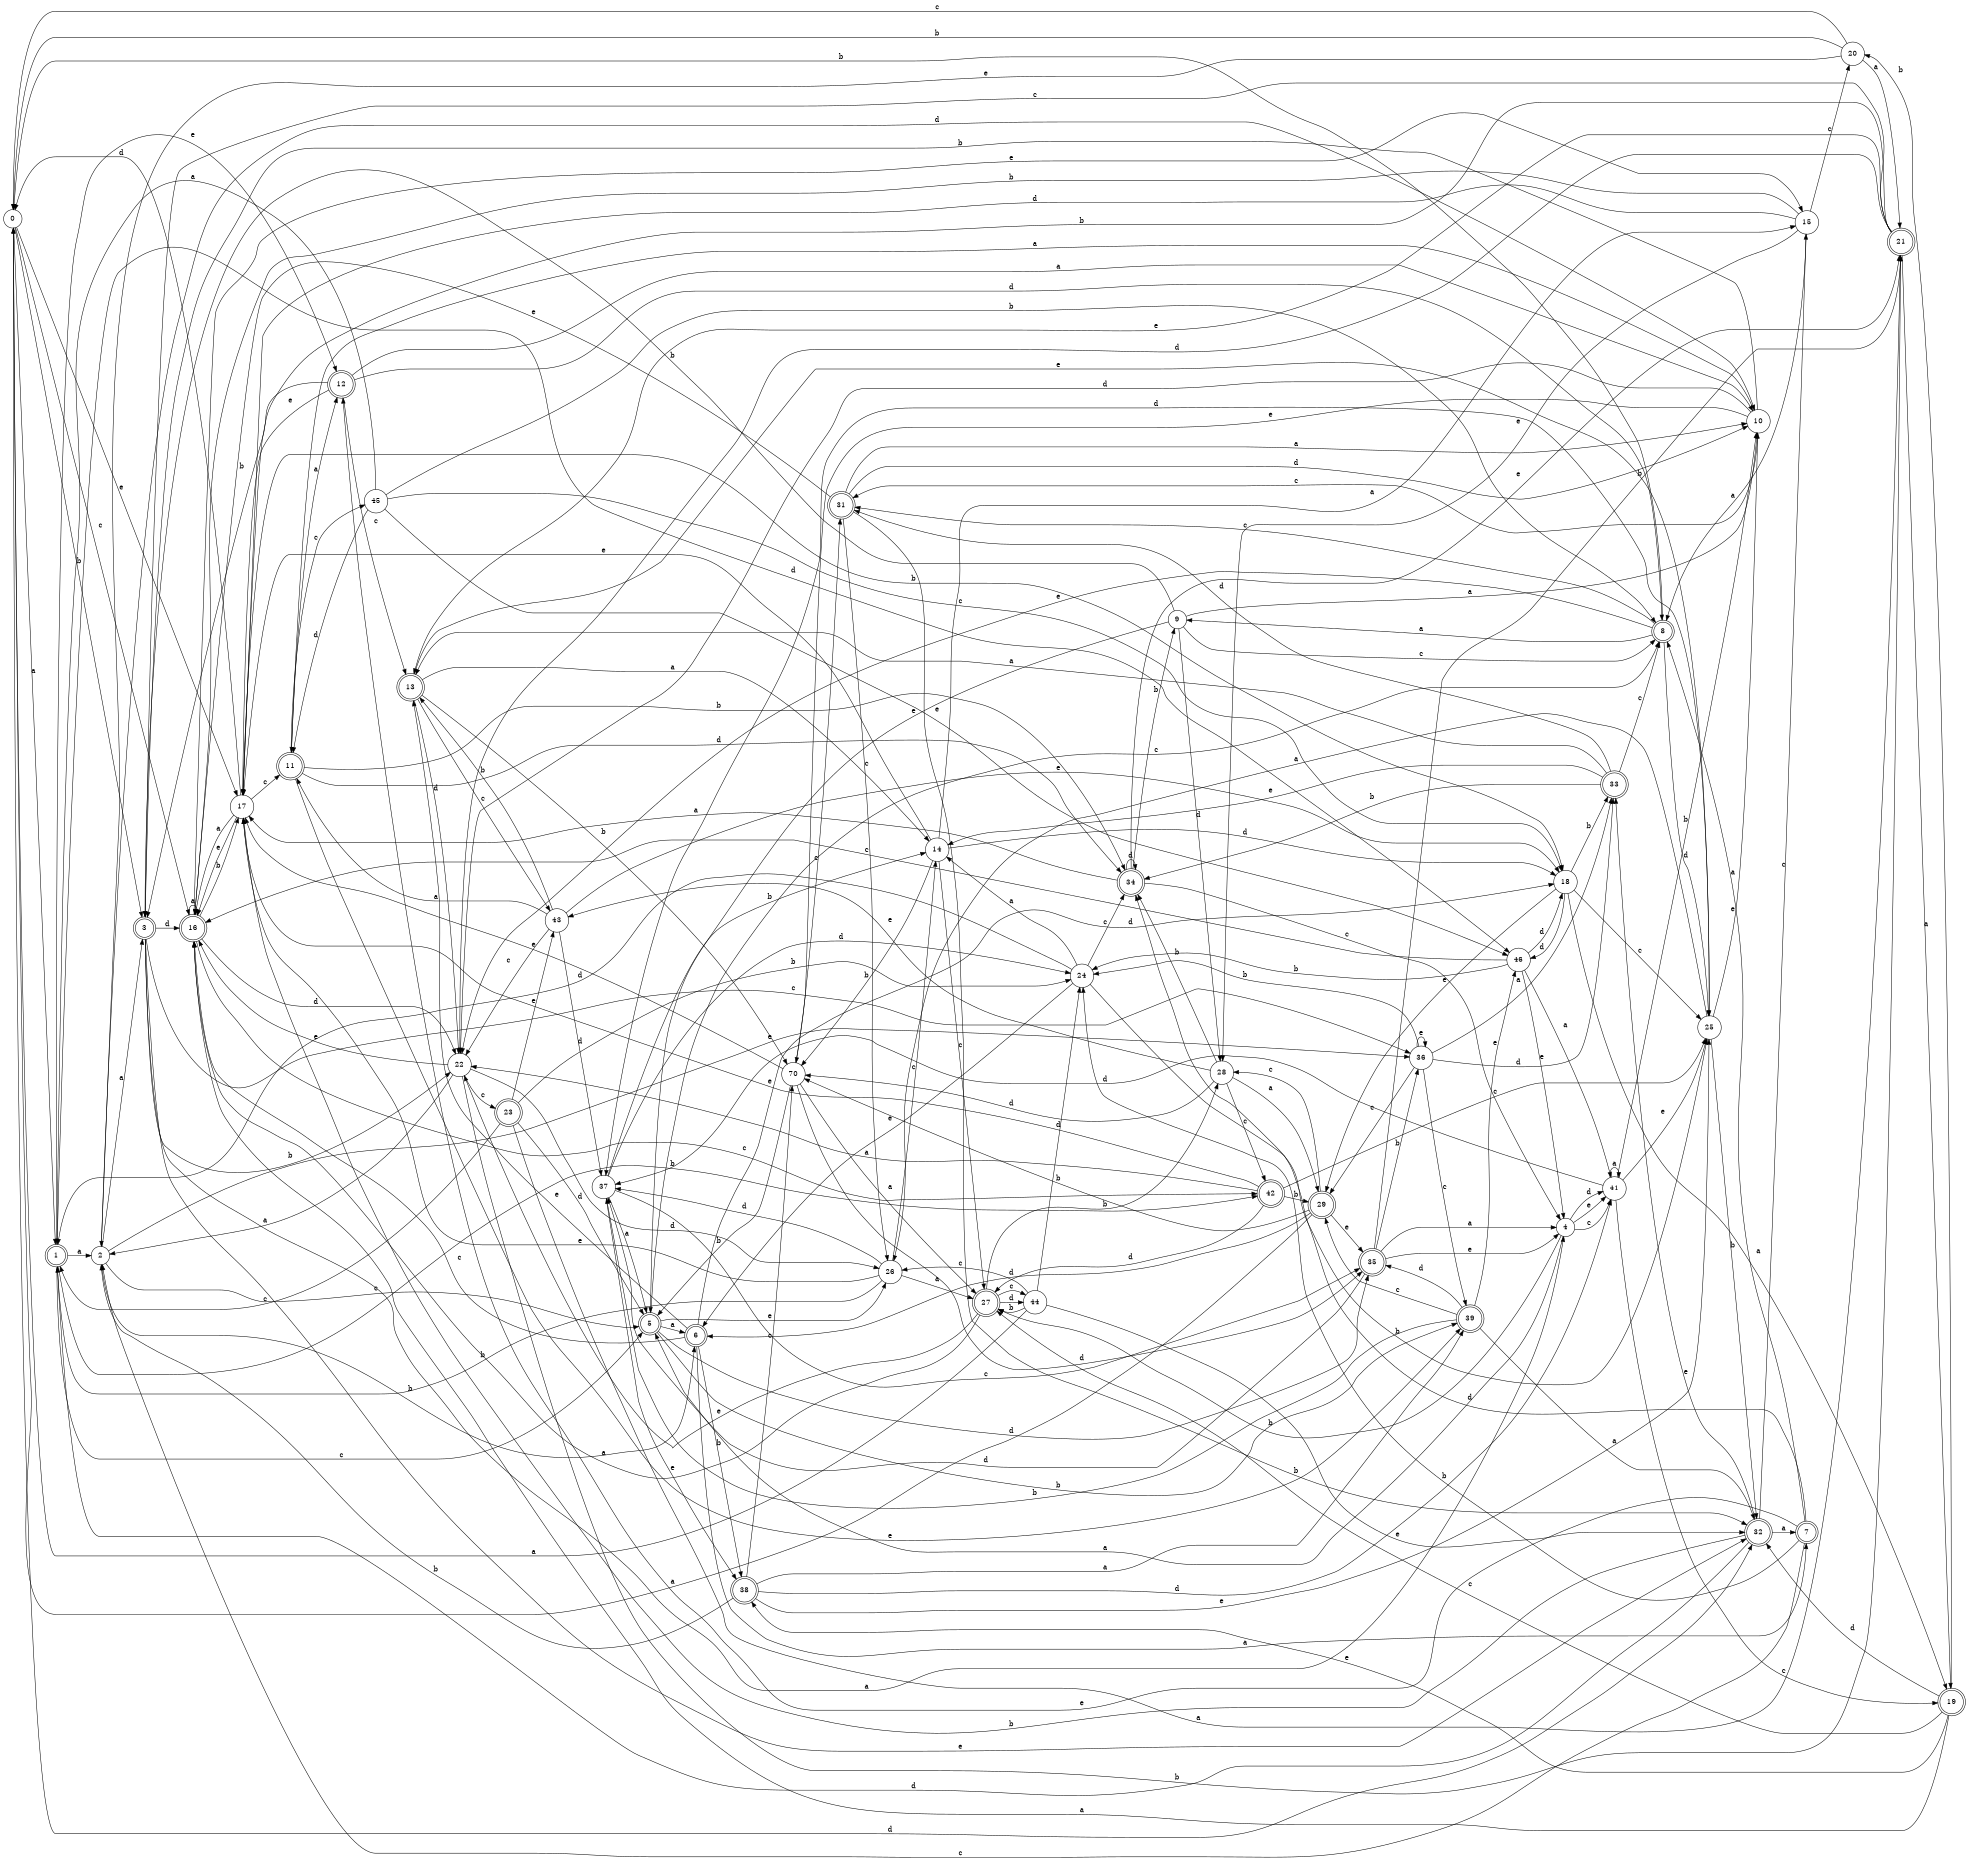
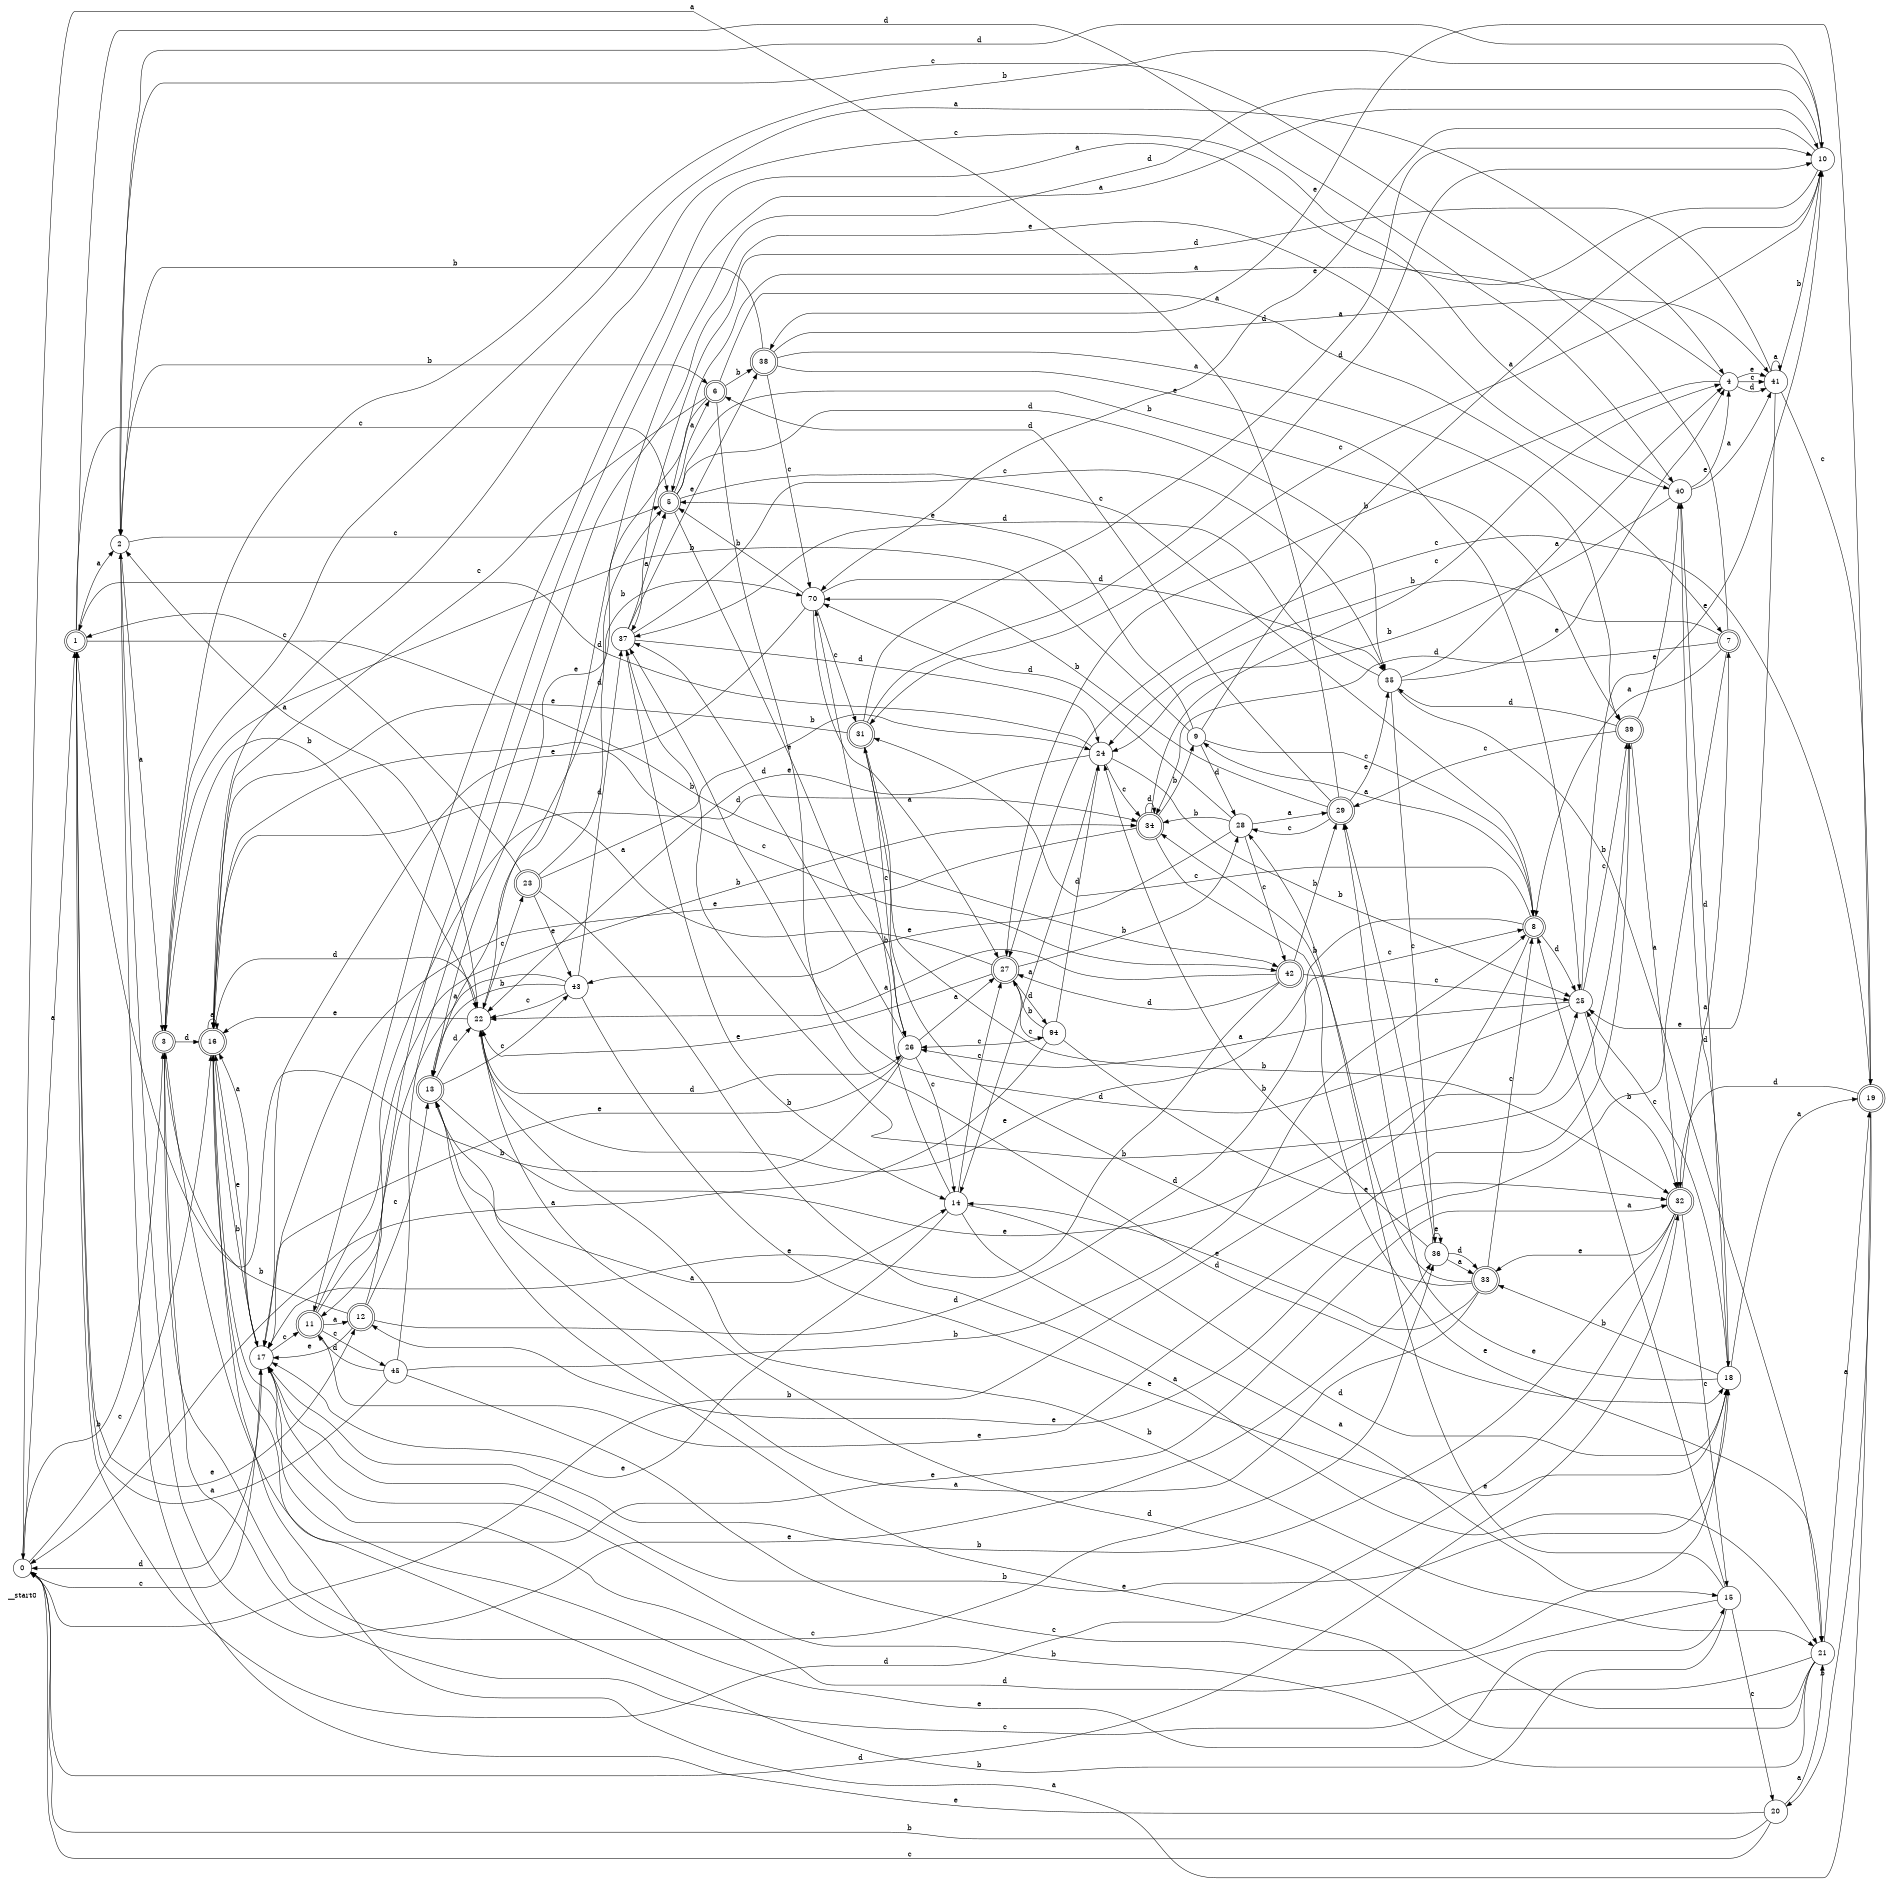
node "21": shape doublecircle -> circle
edge "0" -> "17": label "e" -> "c"
edge "34" -> "17": label "a" -> "e"
node "46": label "46" -> "40"
edge "24" -> "6": now "24" -> "22"
edge "35" -> "36": label "b" -> "c"
edge "36" -> "39": now "25" -> "39"
node "35": shape doublecircle -> circle
node "44": label "44" -> "94"
node "__start0": added
